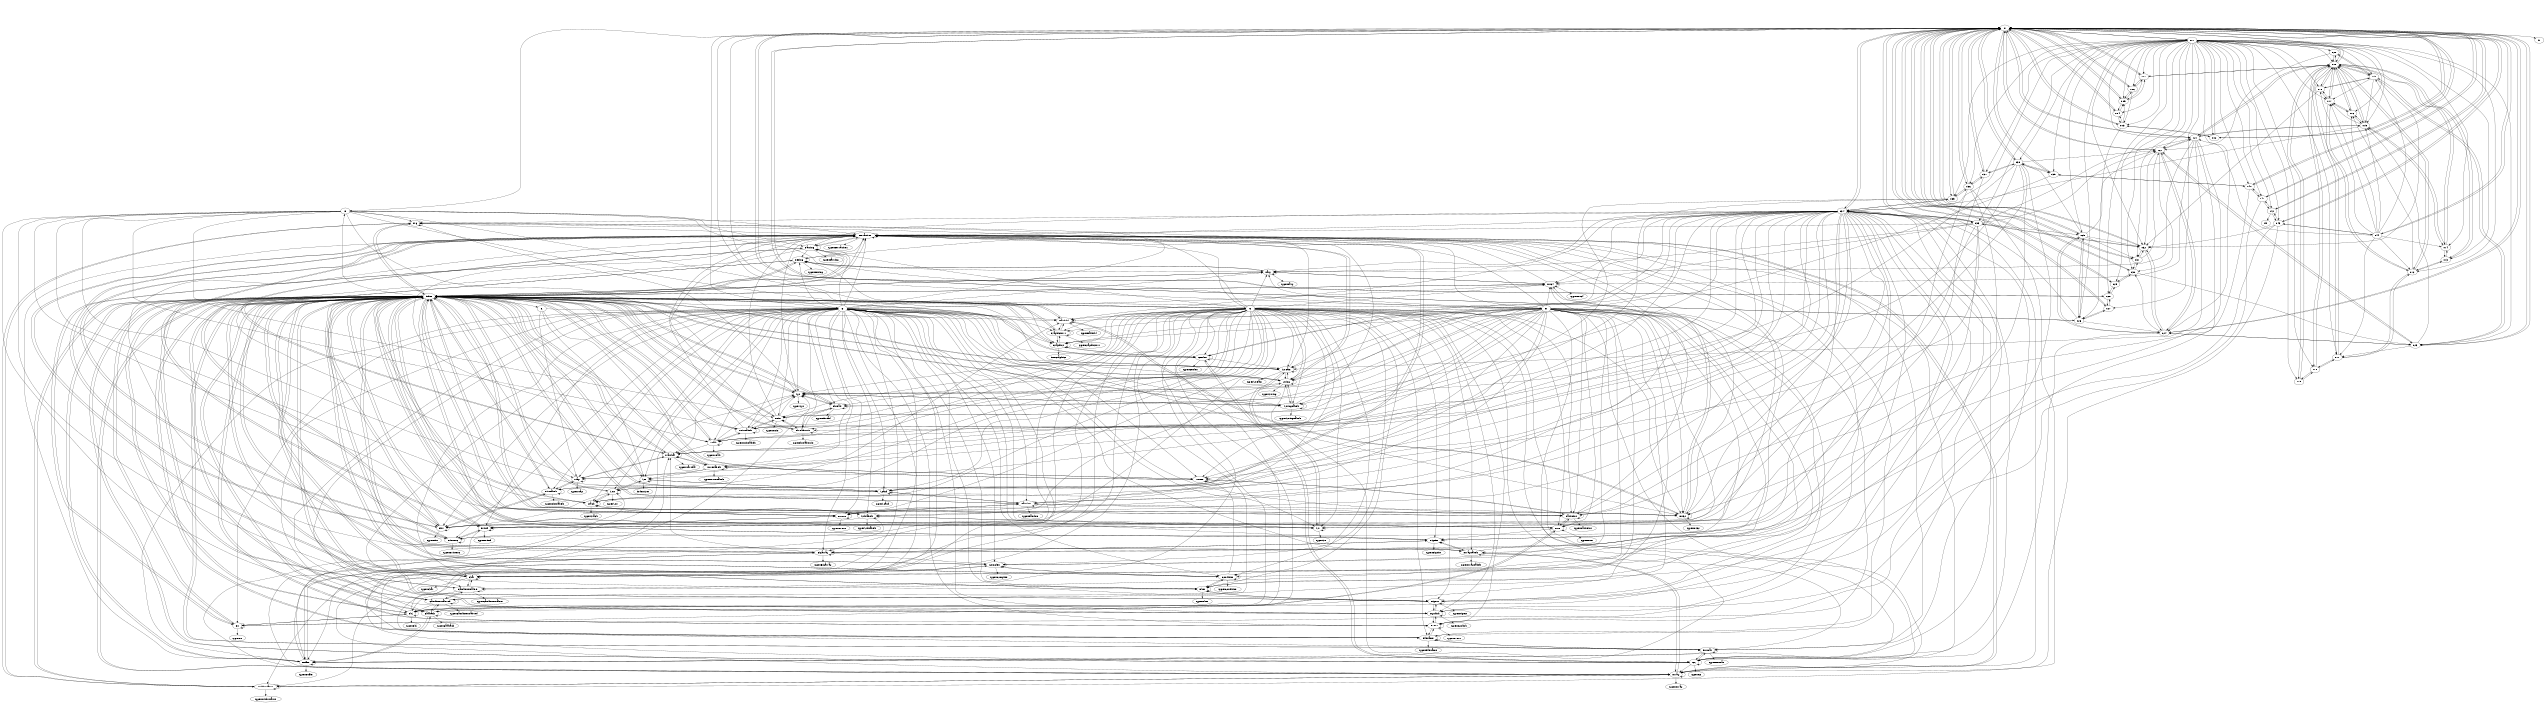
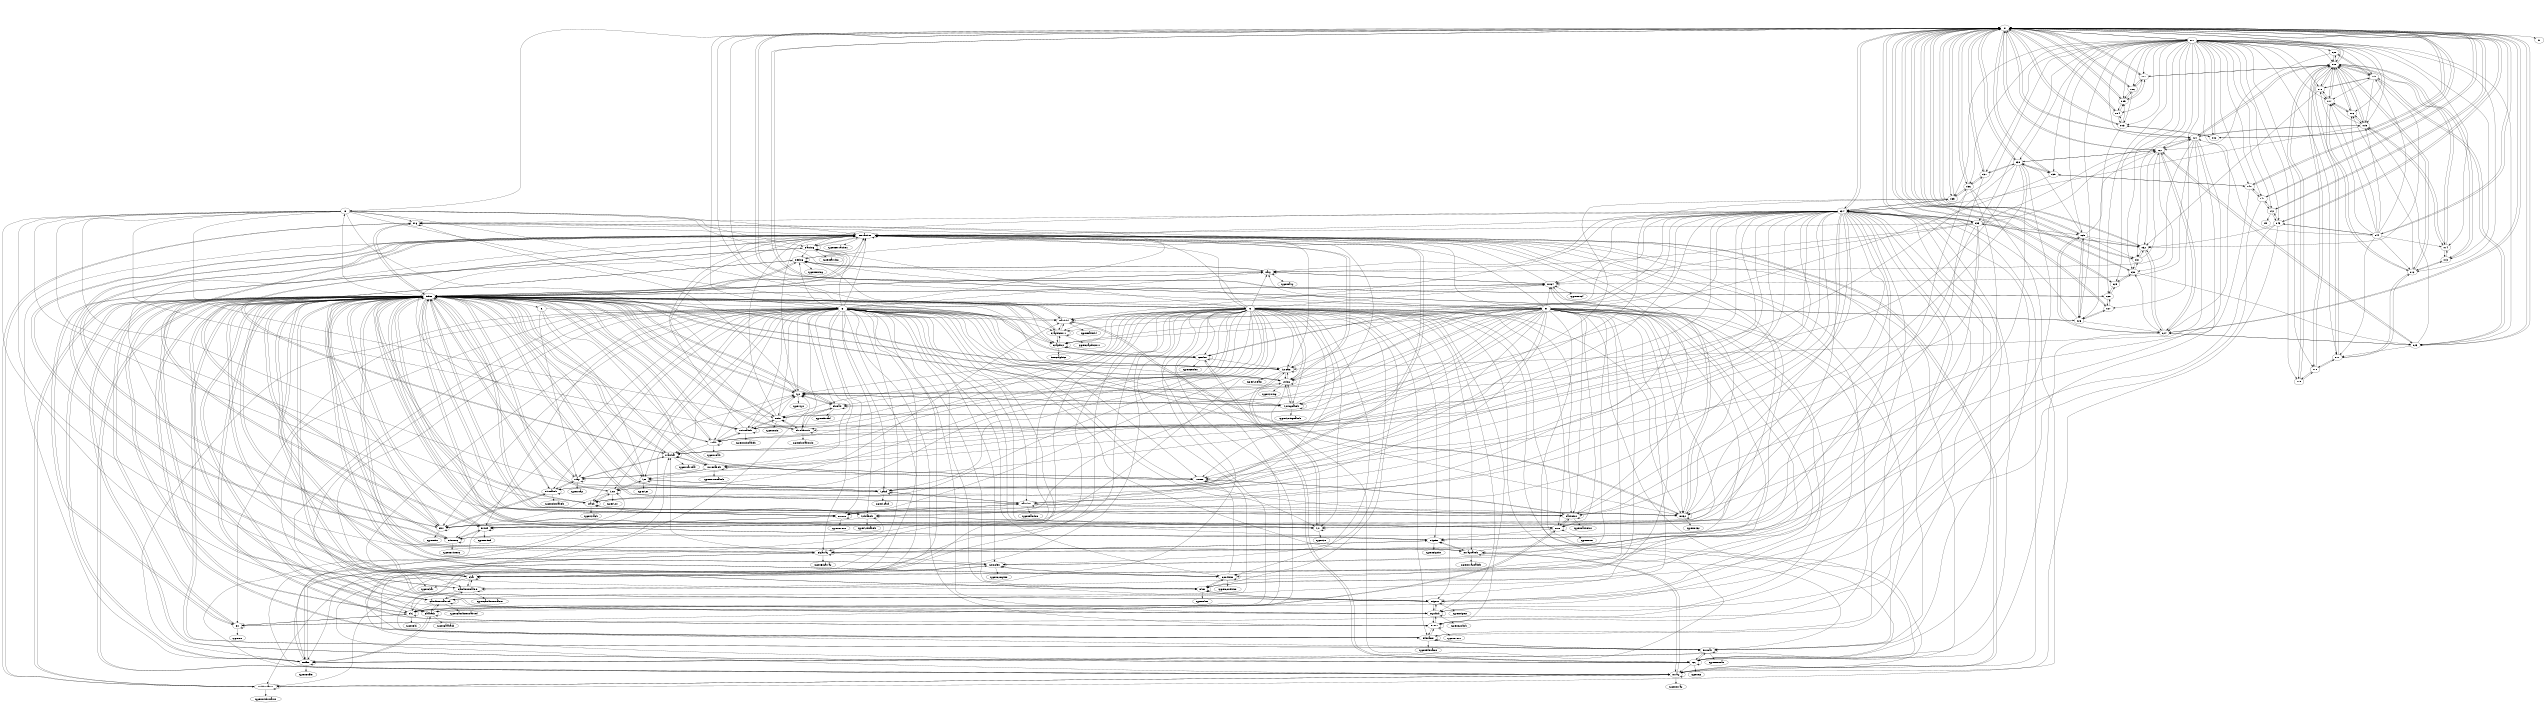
edge "001" -> "032": removed
edge "022" -> "038": added
edge "Pervasives" -> "Weak": reversed
edge "Parsing" -> "Map": now "index" -> "Map"
edge "E" -> "Char": now "E" -> "type_Char"
edge "F" -> "Format": added
node "index_Set": label "index_Set" -> "type_Set"
